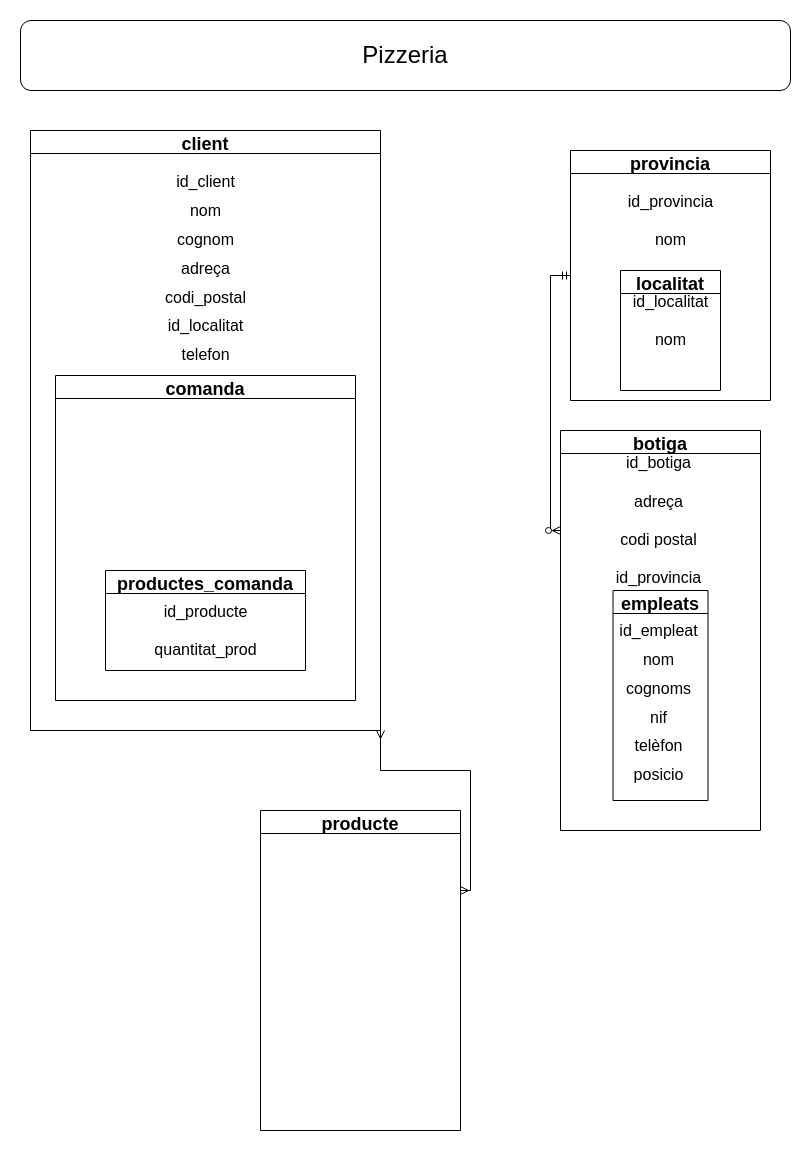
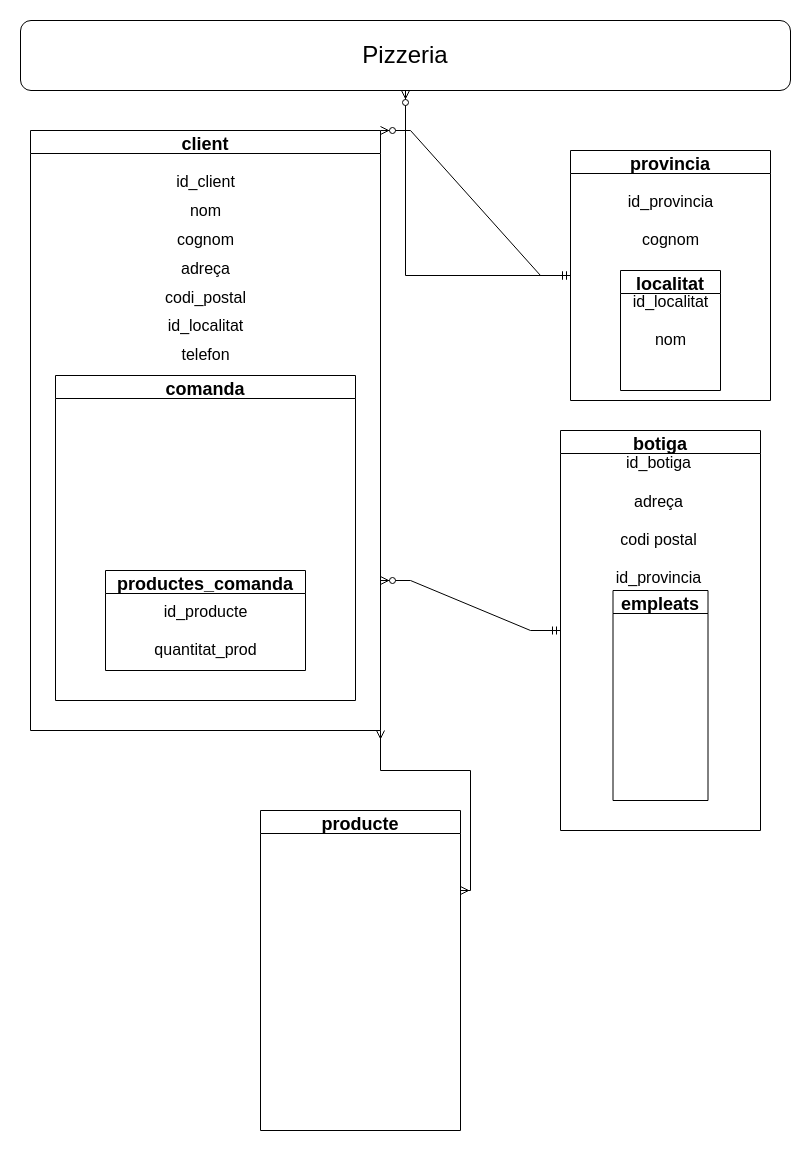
edge "provincia" -- "client": added
node "id_provincia nom": label "id_provincia nom" -> "id_provincia cognom"
edge "provincia" -- "botiga": now "provincia" -- "Pizzeria"
edge "client" -- "botiga": added
node "id_empleat nom cognoms nif telèfon posicio": removed
